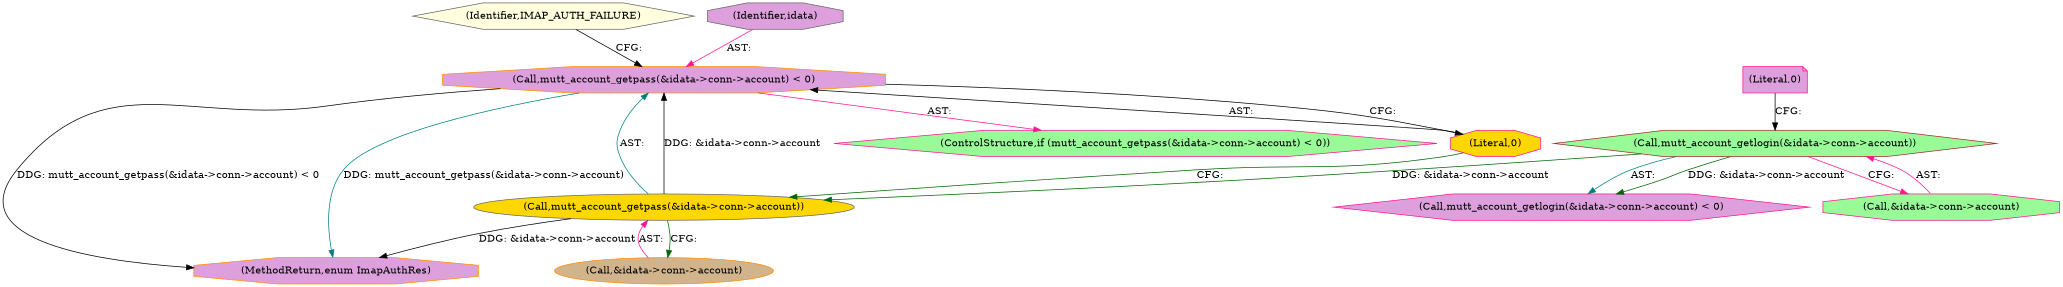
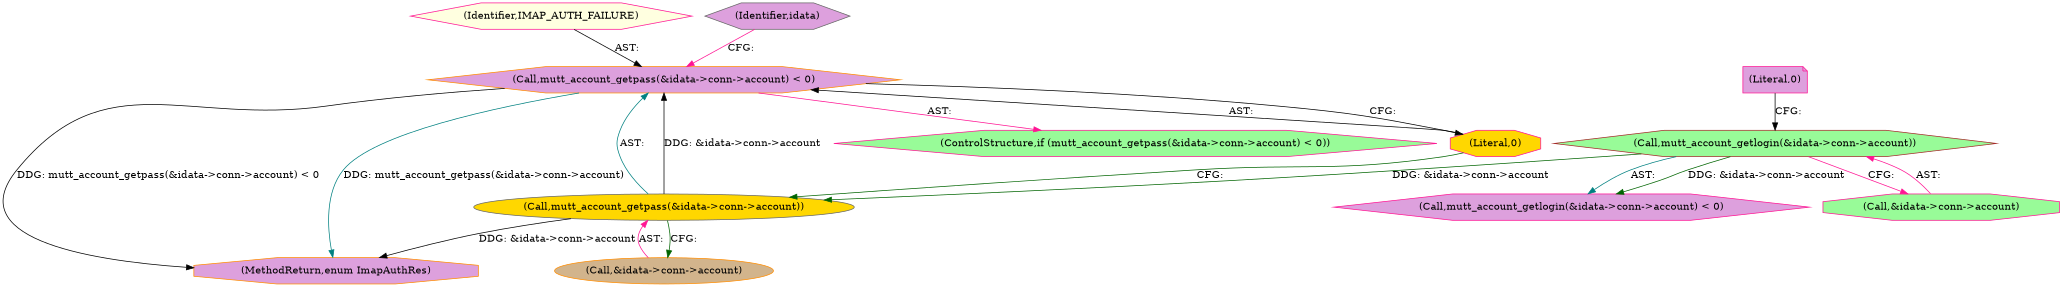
node "(Identifier,IMAP_AUTH_FAILURE)": color gray40 -> deeppink
node "(Identifier,idata)": shape octagon -> hexagon
edge "(Identifier,IMAP_AUTH_FAILURE)" -> "(Call,mutt_account_getpass(&idata->conn->account) < 0)": label "CFG: " -> "AST: "
edge "(Identifier,idata)" -> "(Call,mutt_account_getpass(&idata->conn->account) < 0)": label "AST: " -> "CFG: "
node "(Call,mutt_account_getpass(&idata->conn->account) < 0)": shape octagon -> hexagon
